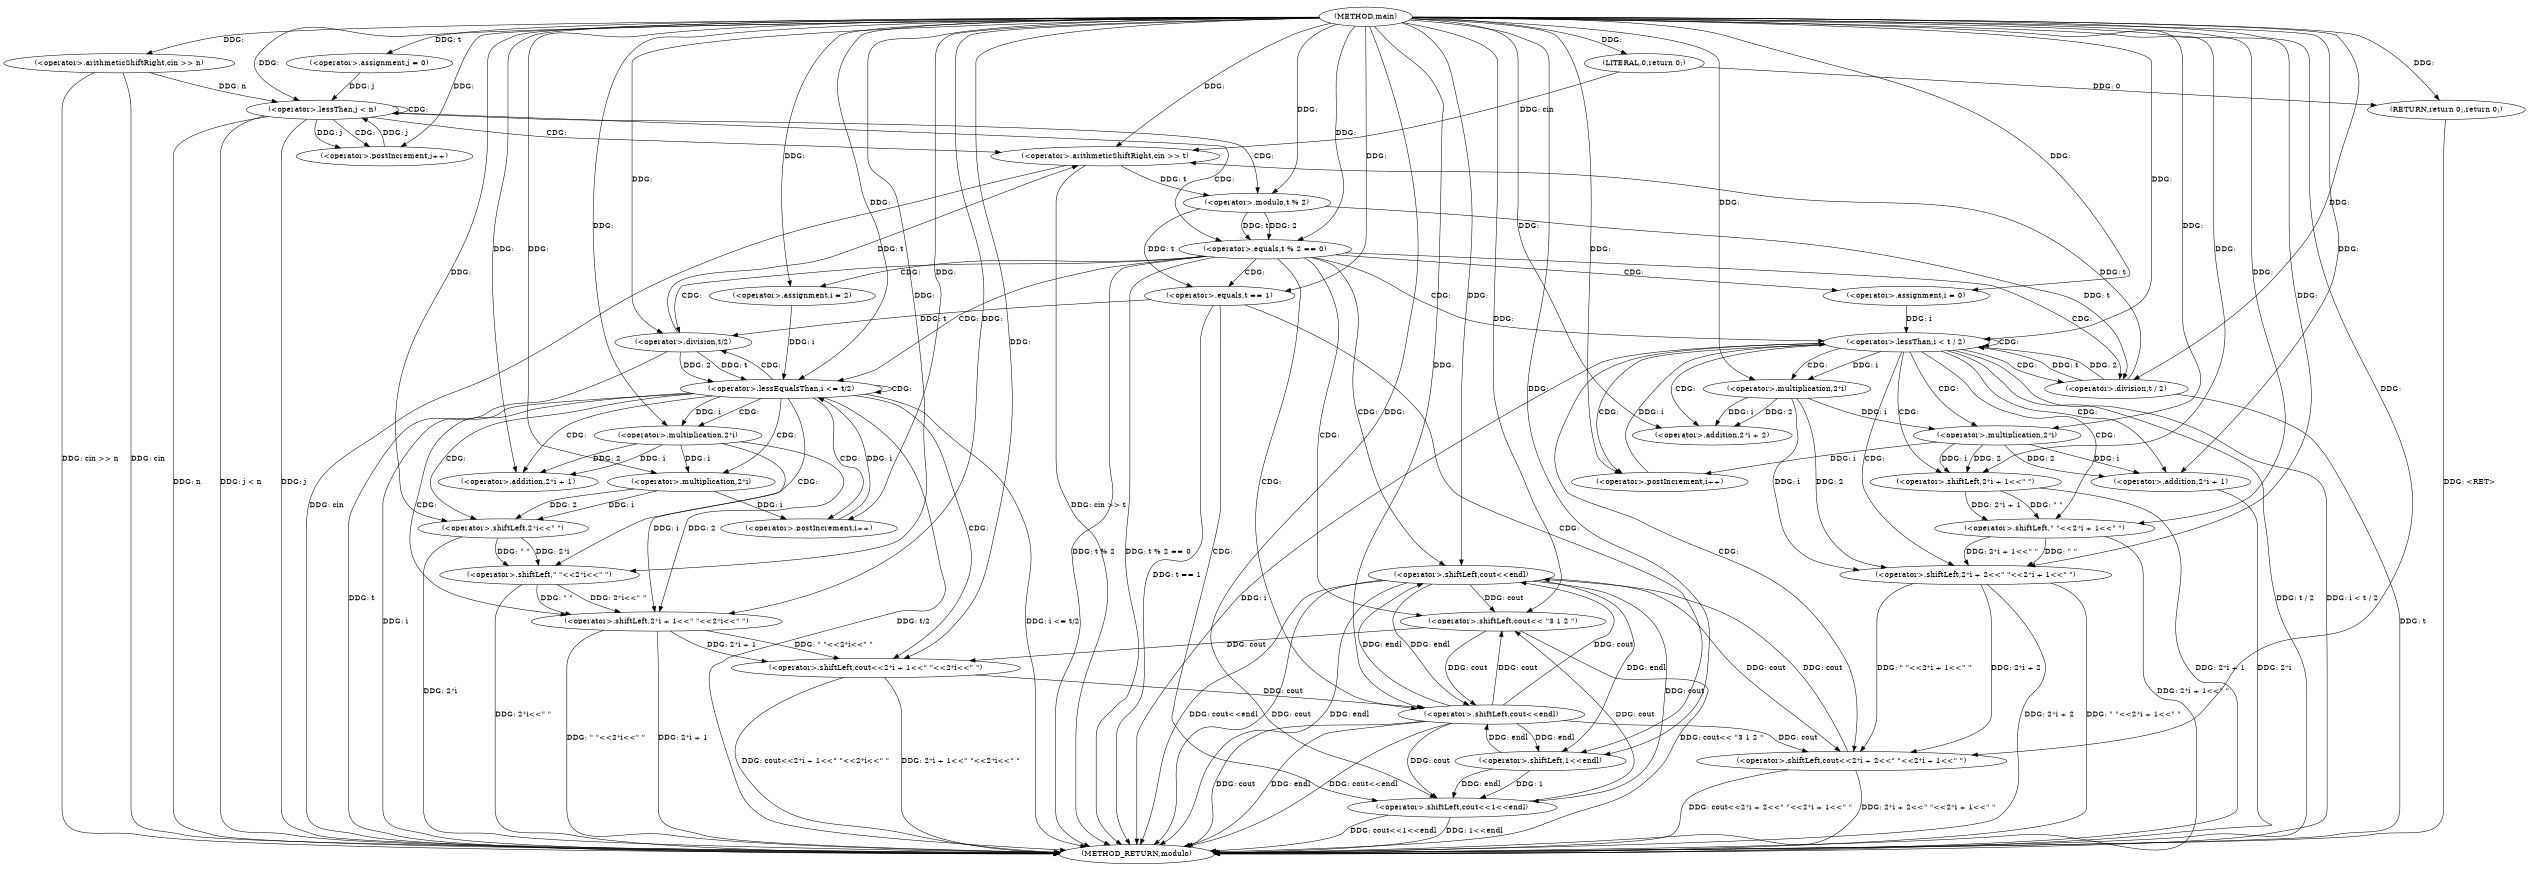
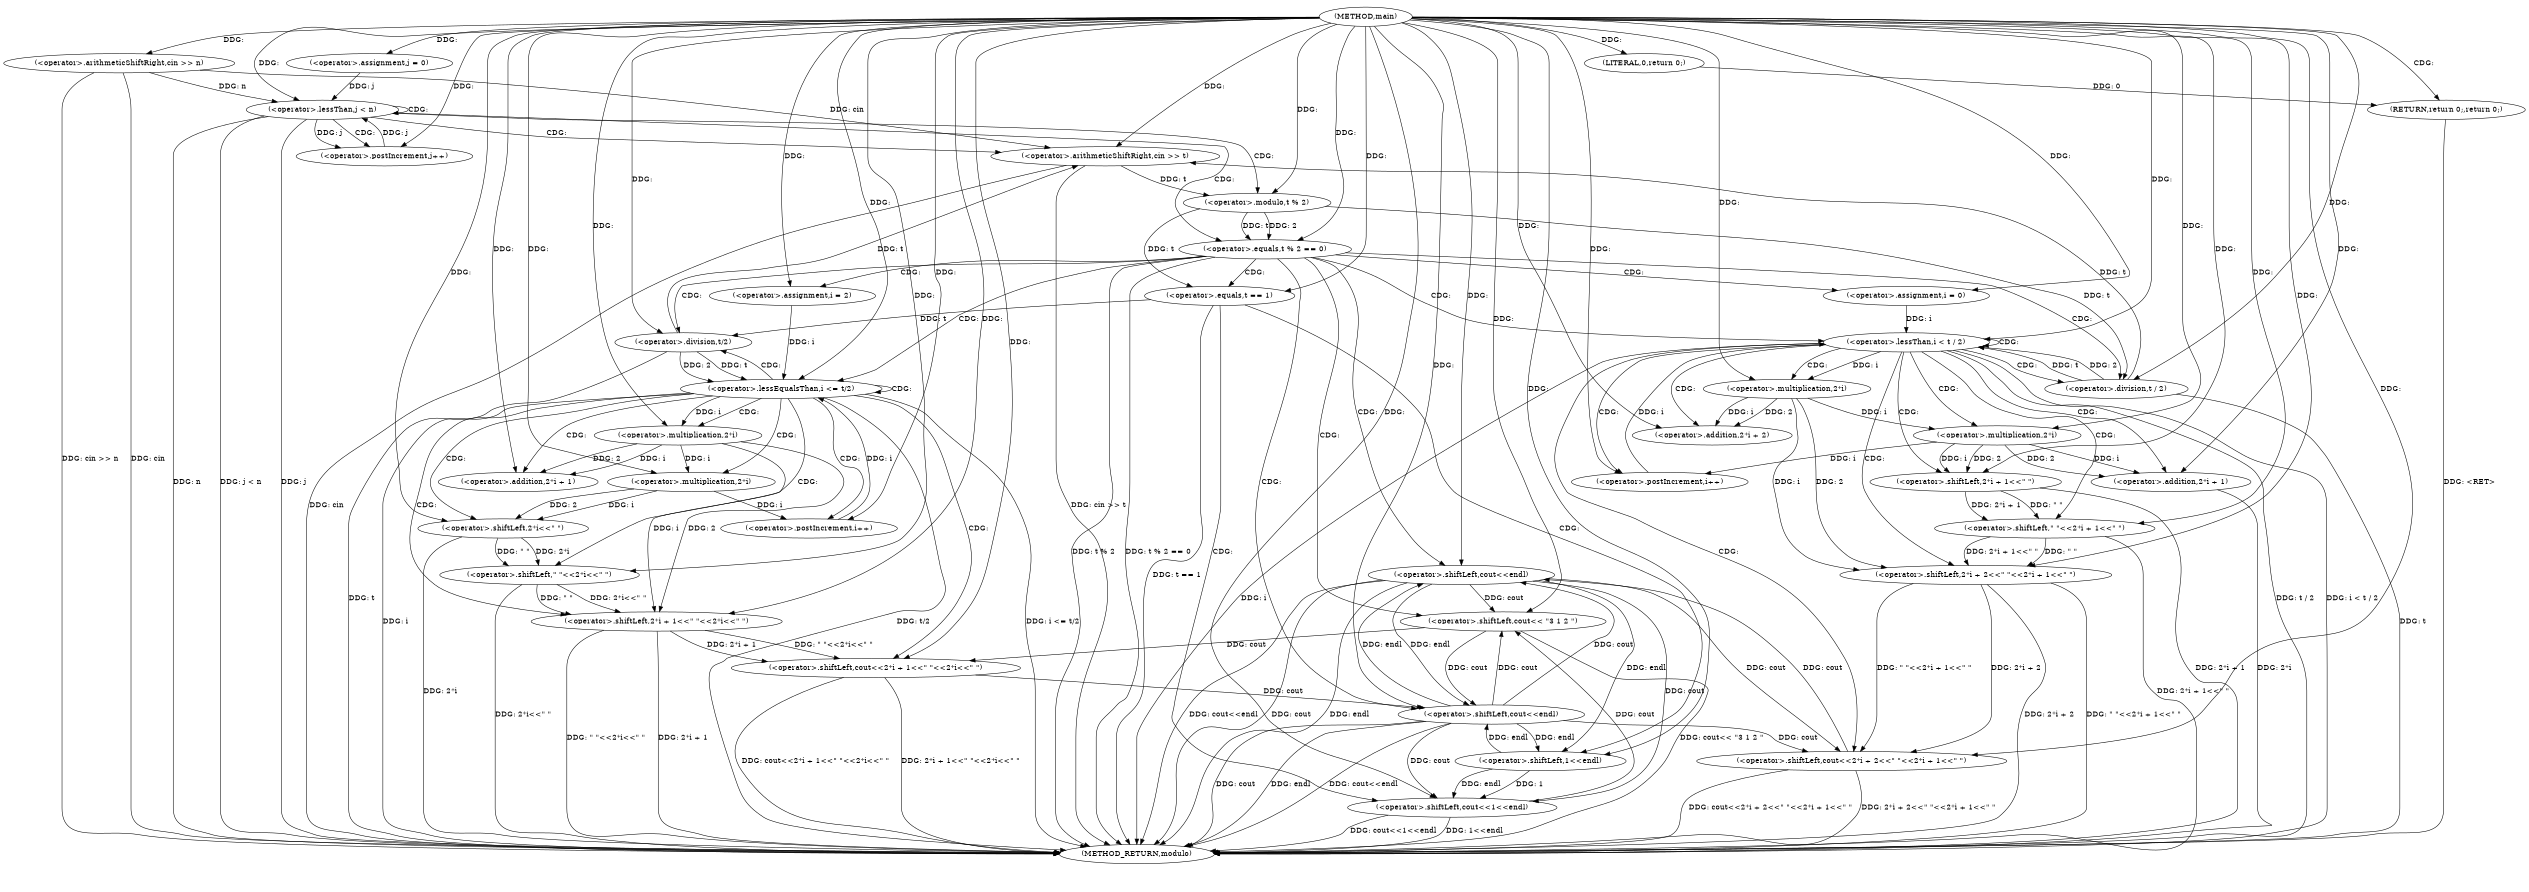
edge "(METHOD,main)" -> "(<operator>.assignment,j = 0)": label "DDG: t" -> "DDG: "
edge "(METHOD,main)" -> "(RETURN,return 0;,return 0;)": label "DDG: " -> "CDG: "
edge "(LITERAL,0,return 0;)" -> "(<operator>.arithmeticShiftRight,cin >> t)": now "(<operator>.arithmeticShiftRight,cin >> n)" -> "(<operator>.arithmeticShiftRight,cin >> t)"
